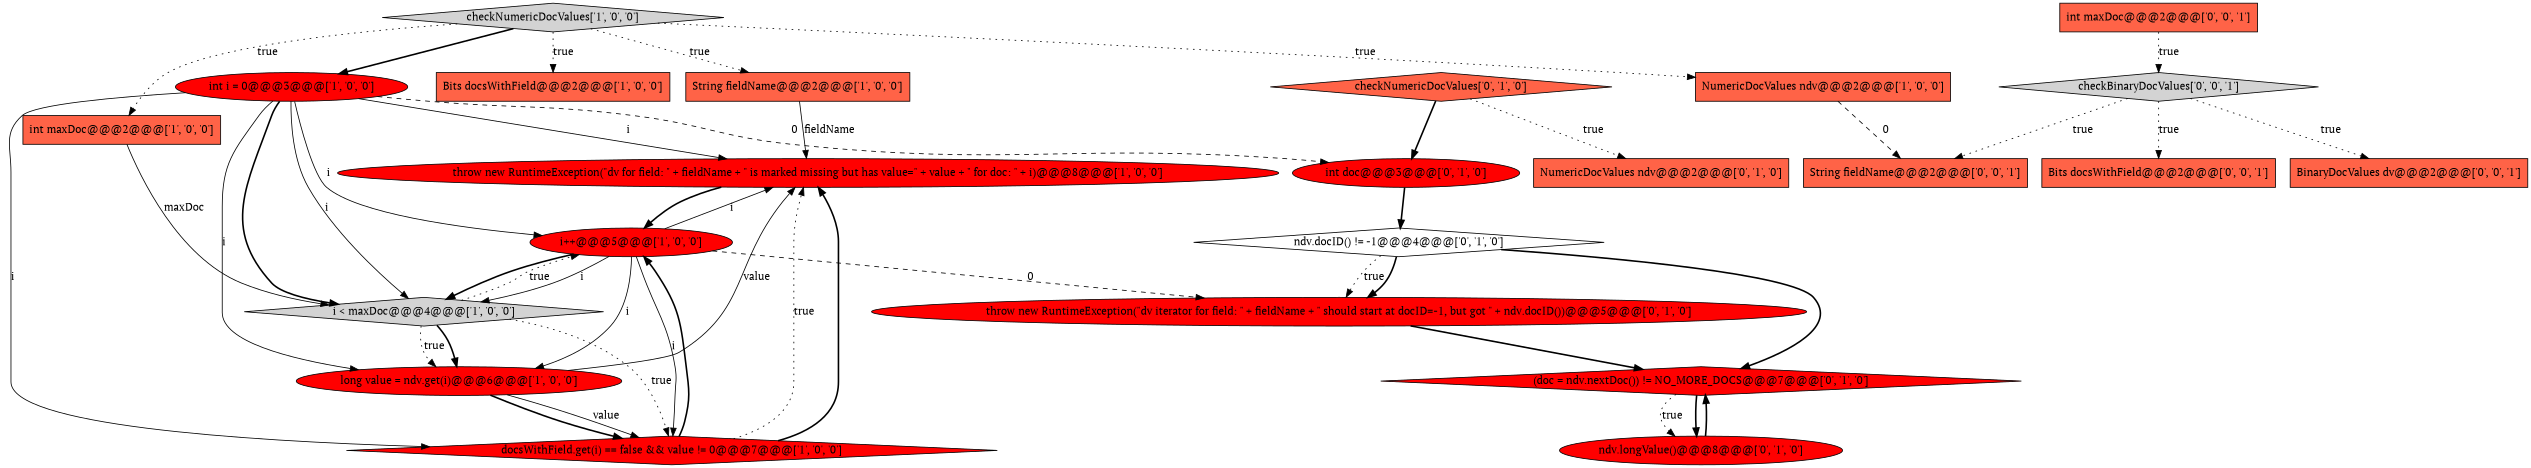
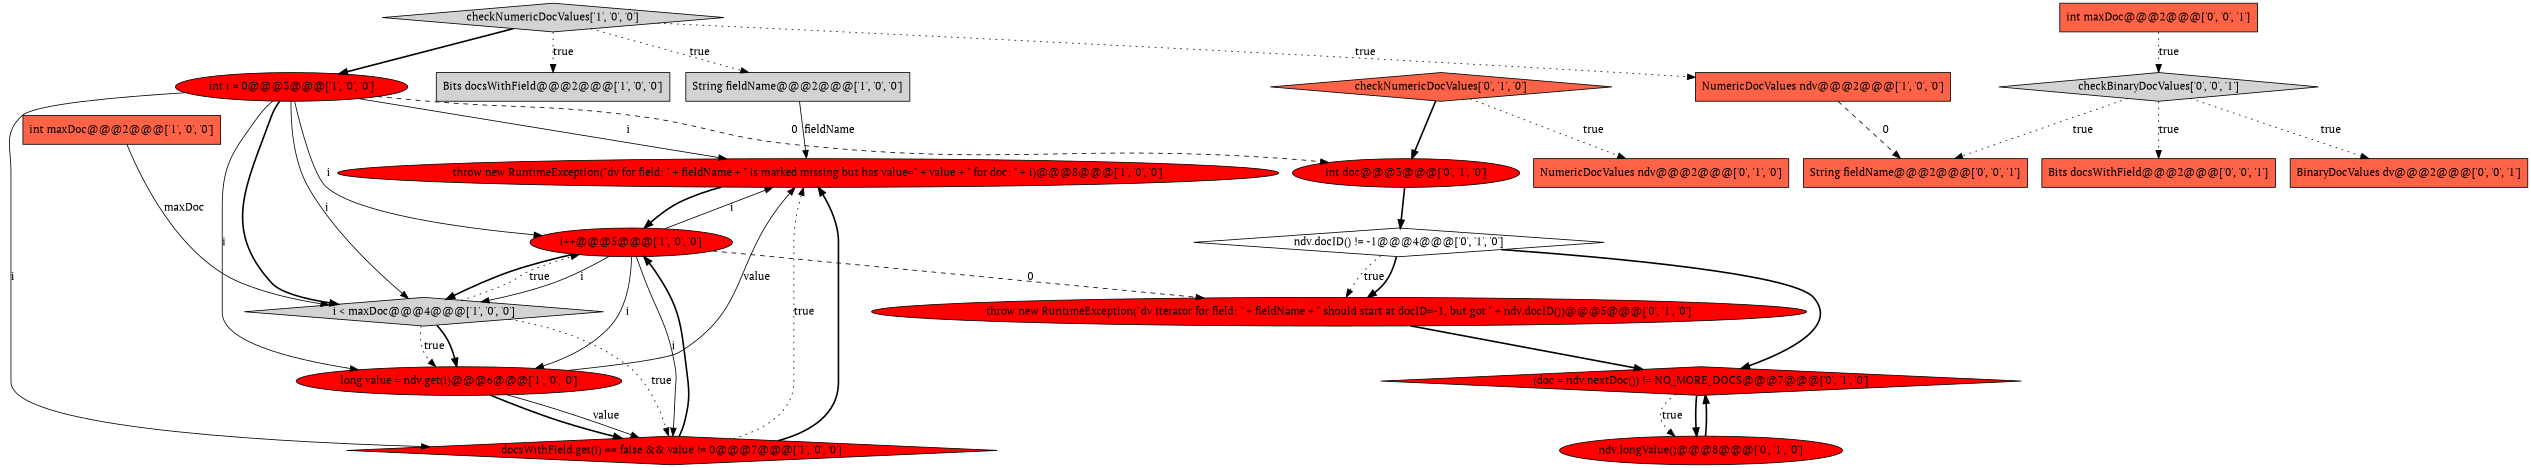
edge "checkNumericDocValues['1', '0', '0']" -> "int maxDoc@@@2@@@['1', '0', '0']": removed, label "true"
node "Bits docsWithField@@@2@@@['1', '0', '0']": fillcolor tomato -> lightgray
node "String fieldName@@@2@@@['1', '0', '0']": fillcolor tomato -> lightgray
